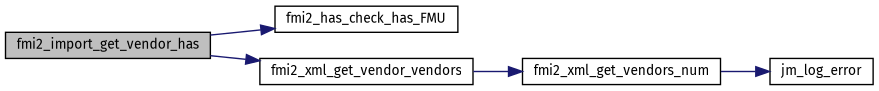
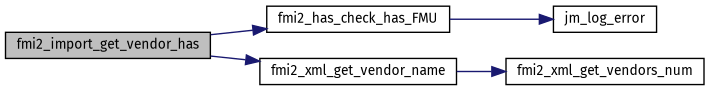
node "fmi2_xml_get_vendor_vendors": label "fmi2_xml_get_vendor_vendors" -> "fmi2_xml_get_vendor_name"
edge "fmi2_xml_get_vendors_num" -> "jm_log_error": now "fmi2_has_check_has_FMU" -> "jm_log_error"
